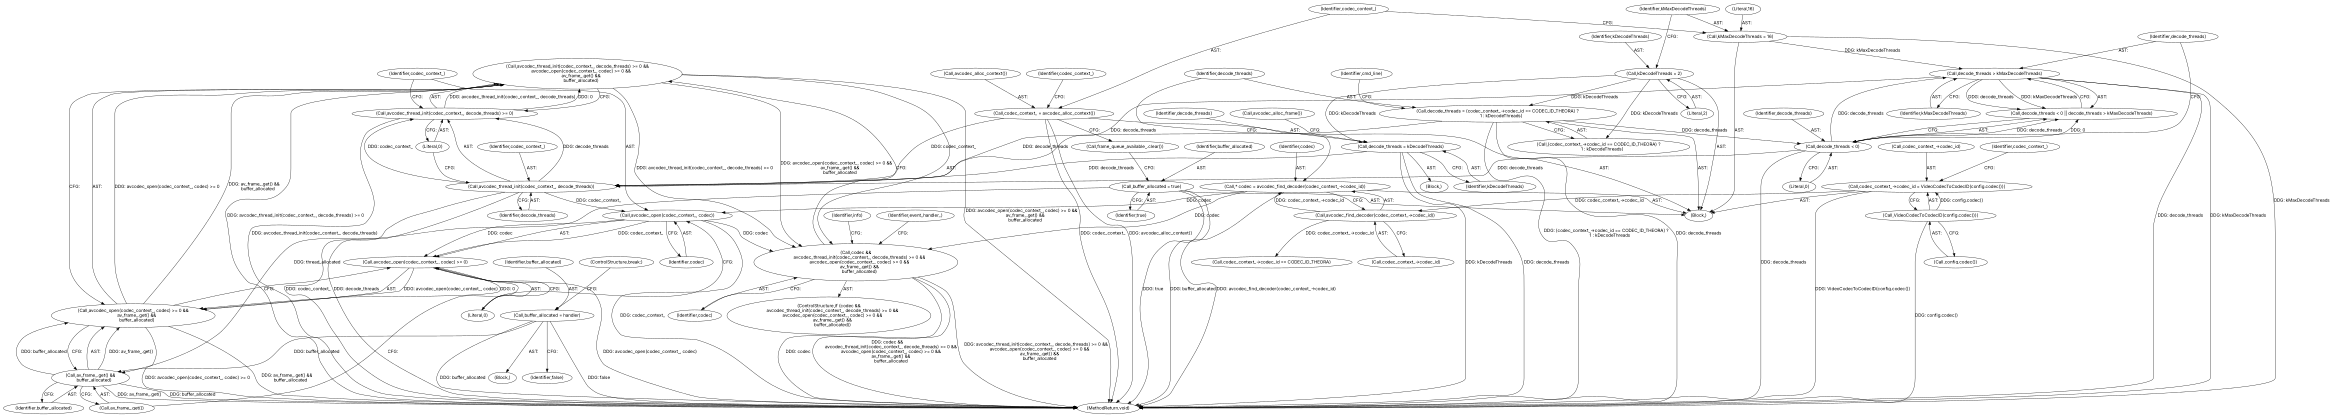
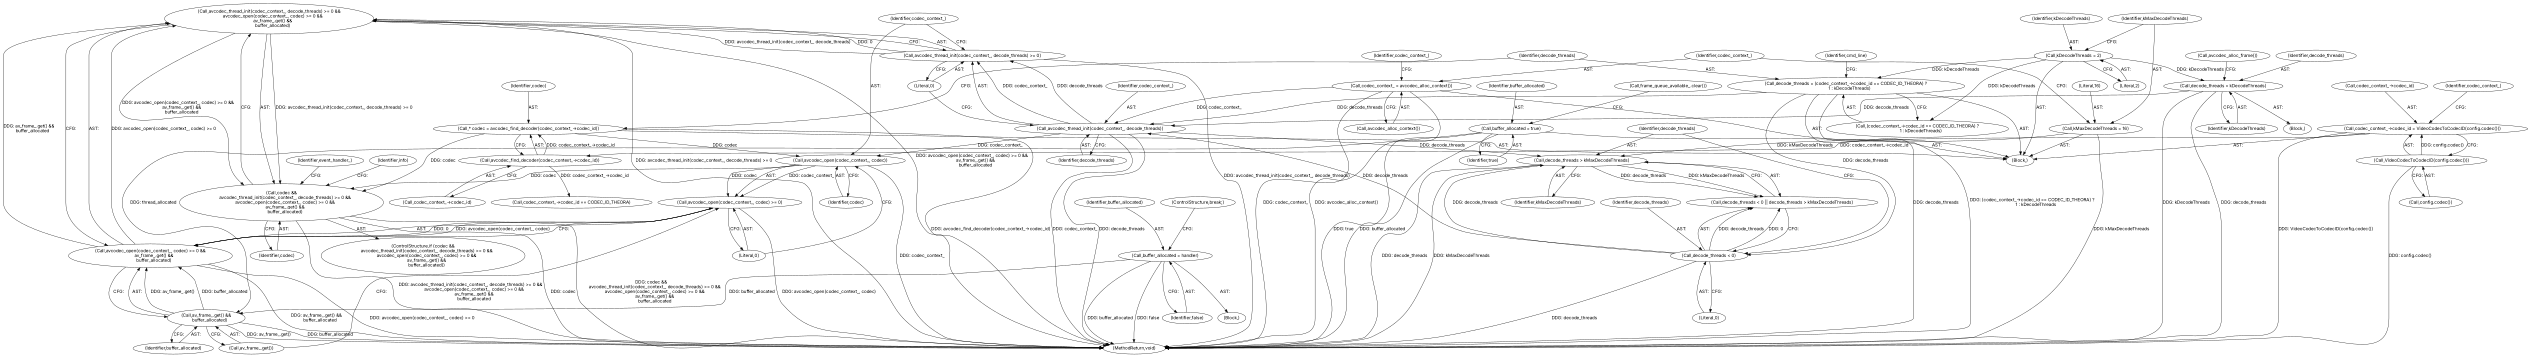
edge "(Call,decode_threads > kMaxDecodeThreads)" -> "(Call,avcodec_thread_init(codec_context_, decode_threads))": reversed
edge "(Call,codec_context_ = avcodec_alloc_context())" -> "(Call,frame_queue_available_.clear())": now "(Call,codec_context_ = avcodec_alloc_context())" -> "(Call,avcodec_alloc_context())"
edge "(Identifier,false)" -> "(Call,buffer_allocated = handler)": added, label "AST:"
